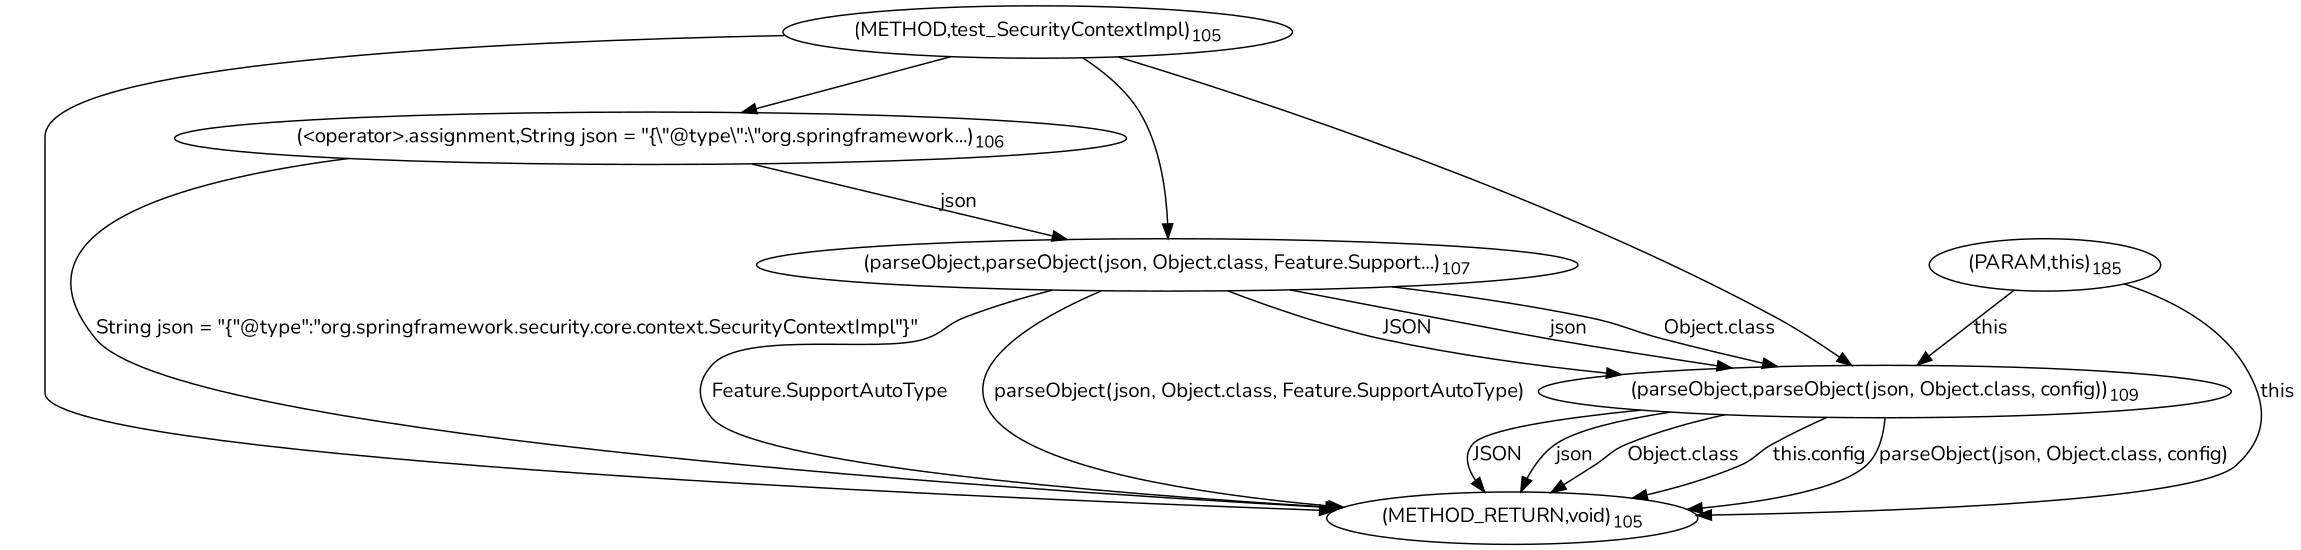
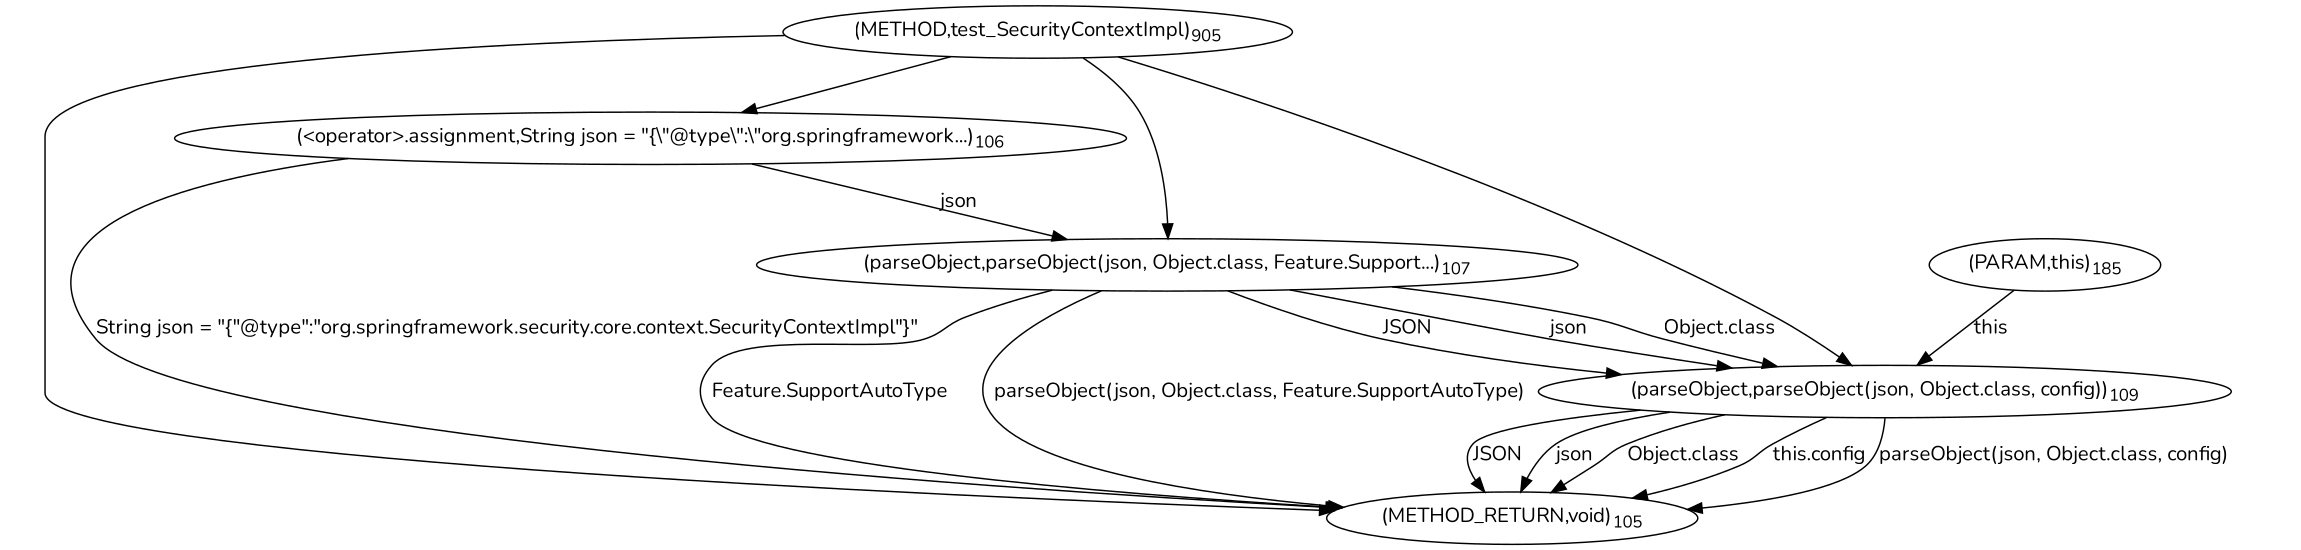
node "(METHOD,test_SecurityContextImpl)": text "105" -> "905"
edge "(PARAM,this)" -> "(METHOD_RETURN,void)": removed, label "this"
